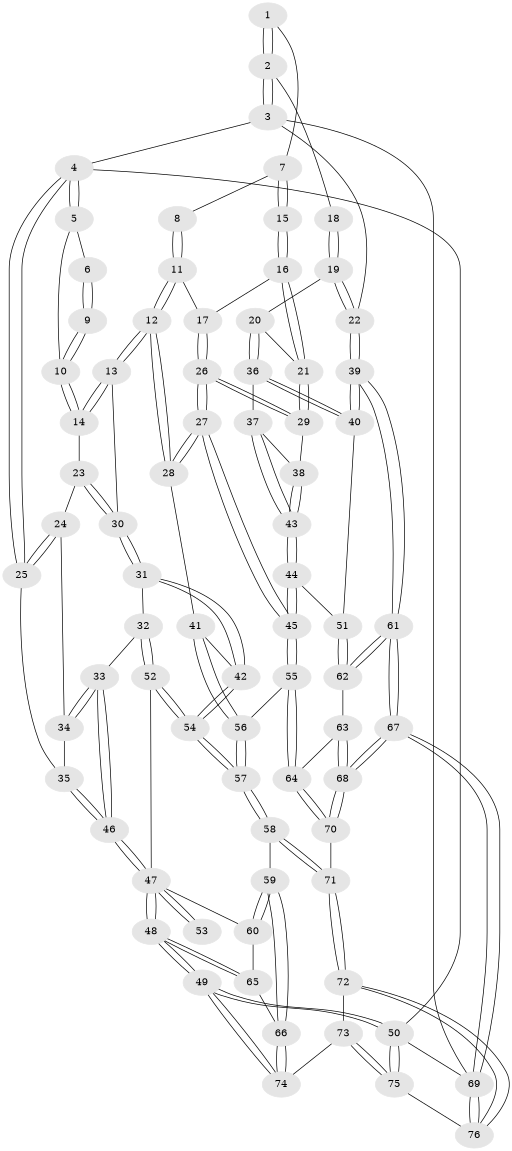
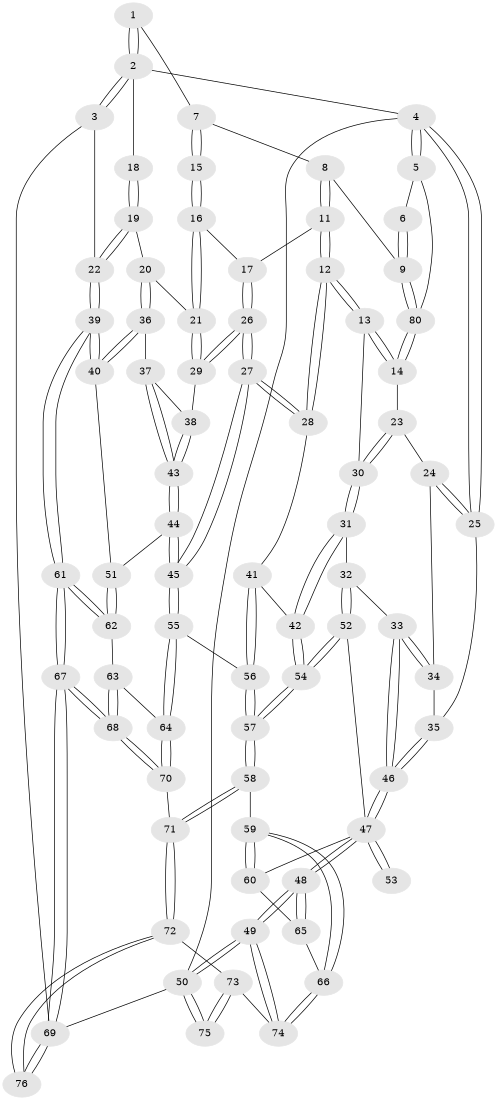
edge "3" -- "4": now "2" -- "4"
edge "8" -- "9": added
node "10": label "10" -> "80"
edge "75" -- "76": removed
